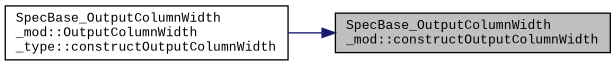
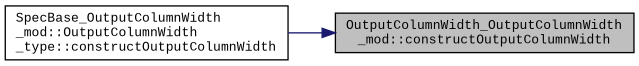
node "SpecBase_OutputColumnWidth _mod::constructOutputColumnWidth": label "SpecBase_OutputColumnWidth _mod::constructOutputColumnWidth" -> "OutputColumnWidth_OutputColumnWidth _mod::constructOutputColumnWidth"
